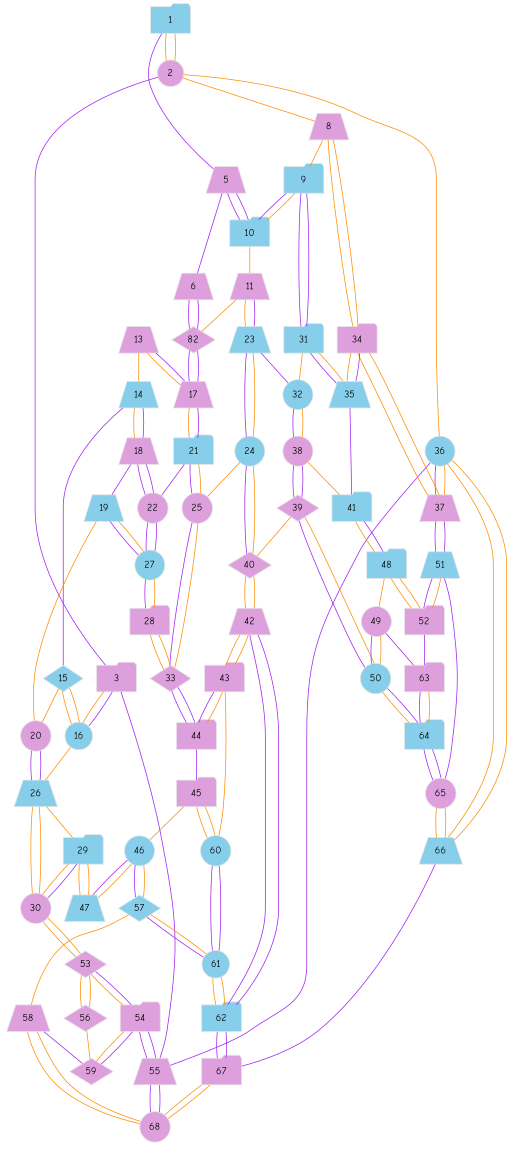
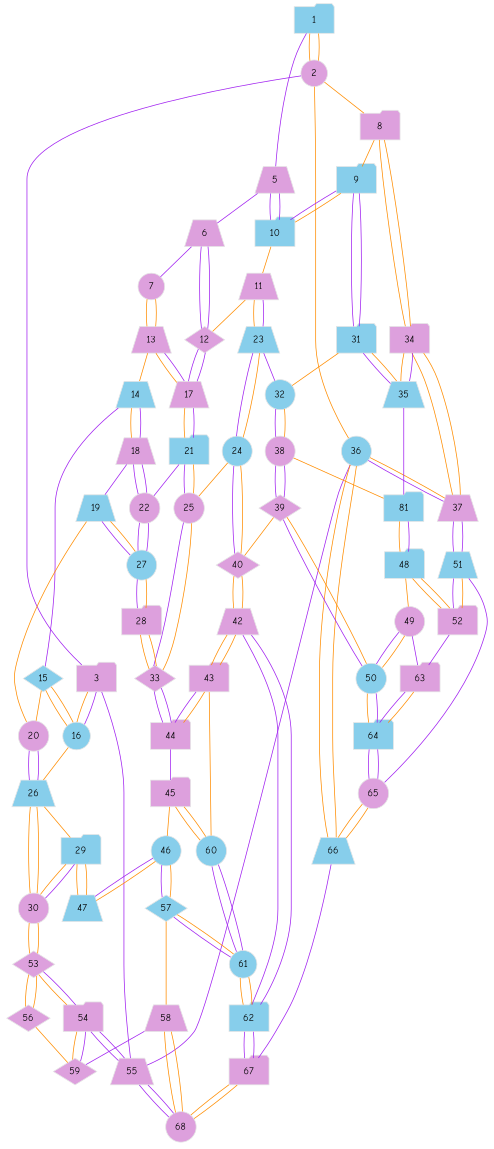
node "8": shape trapezium -> folder
node "7": added
node "82": label "82" -> "12"
node "41": label "41" -> "81"
